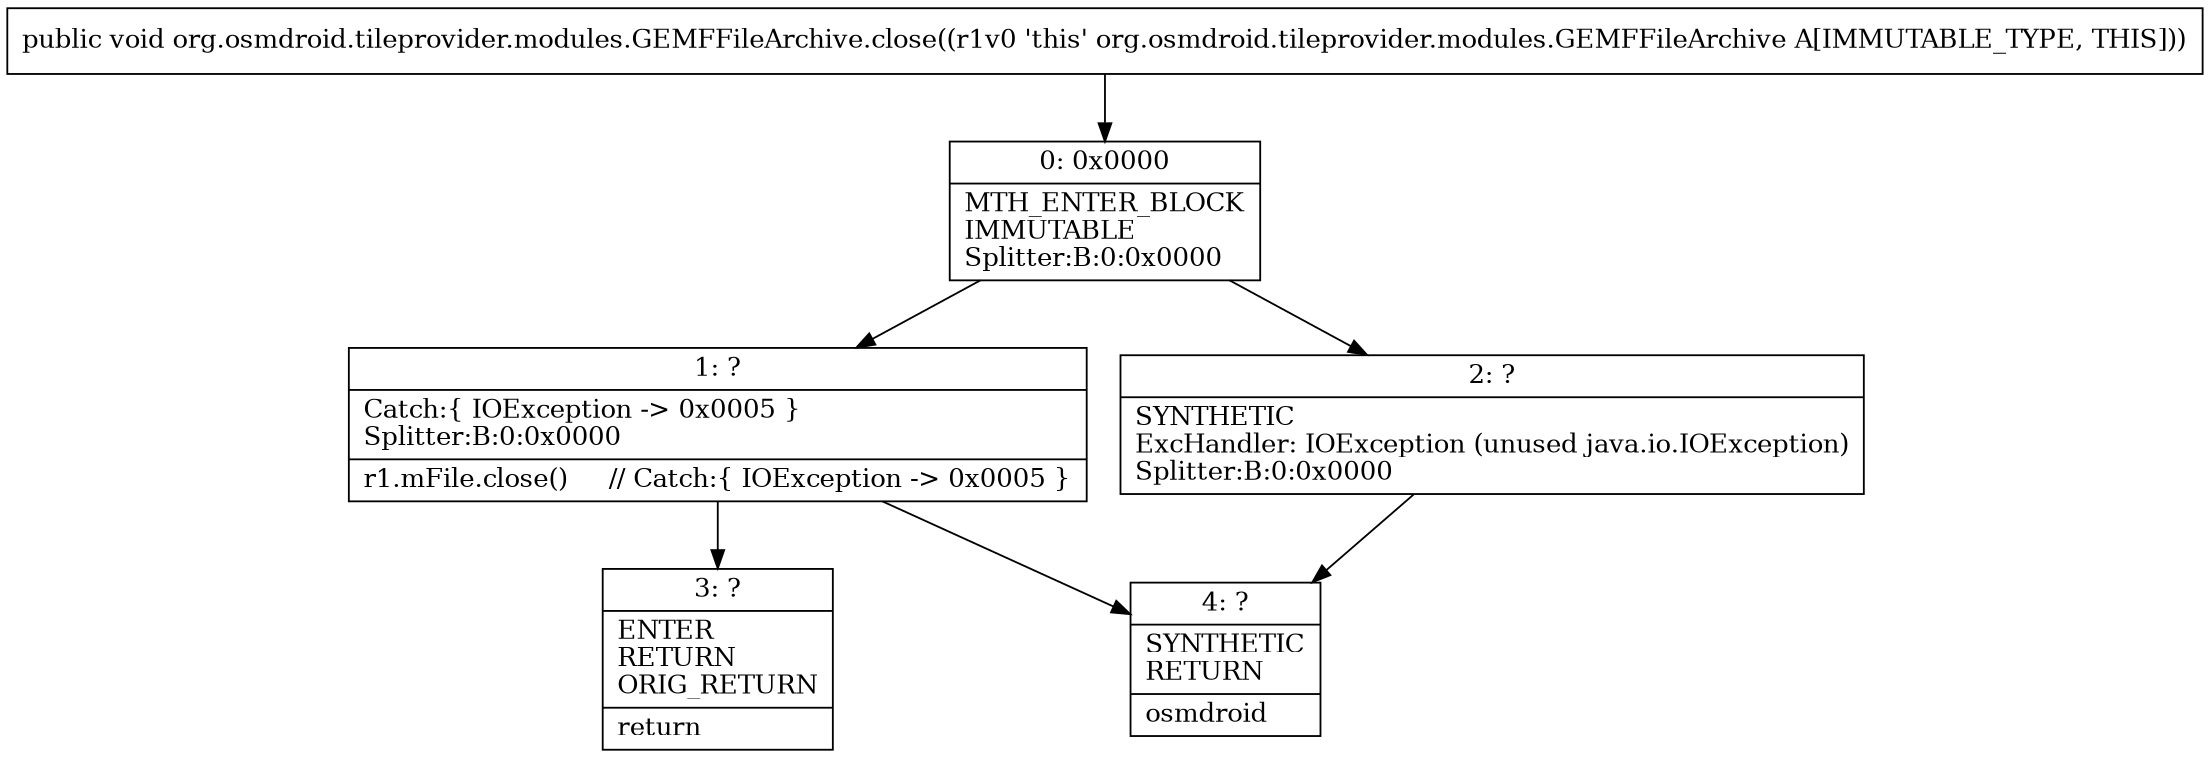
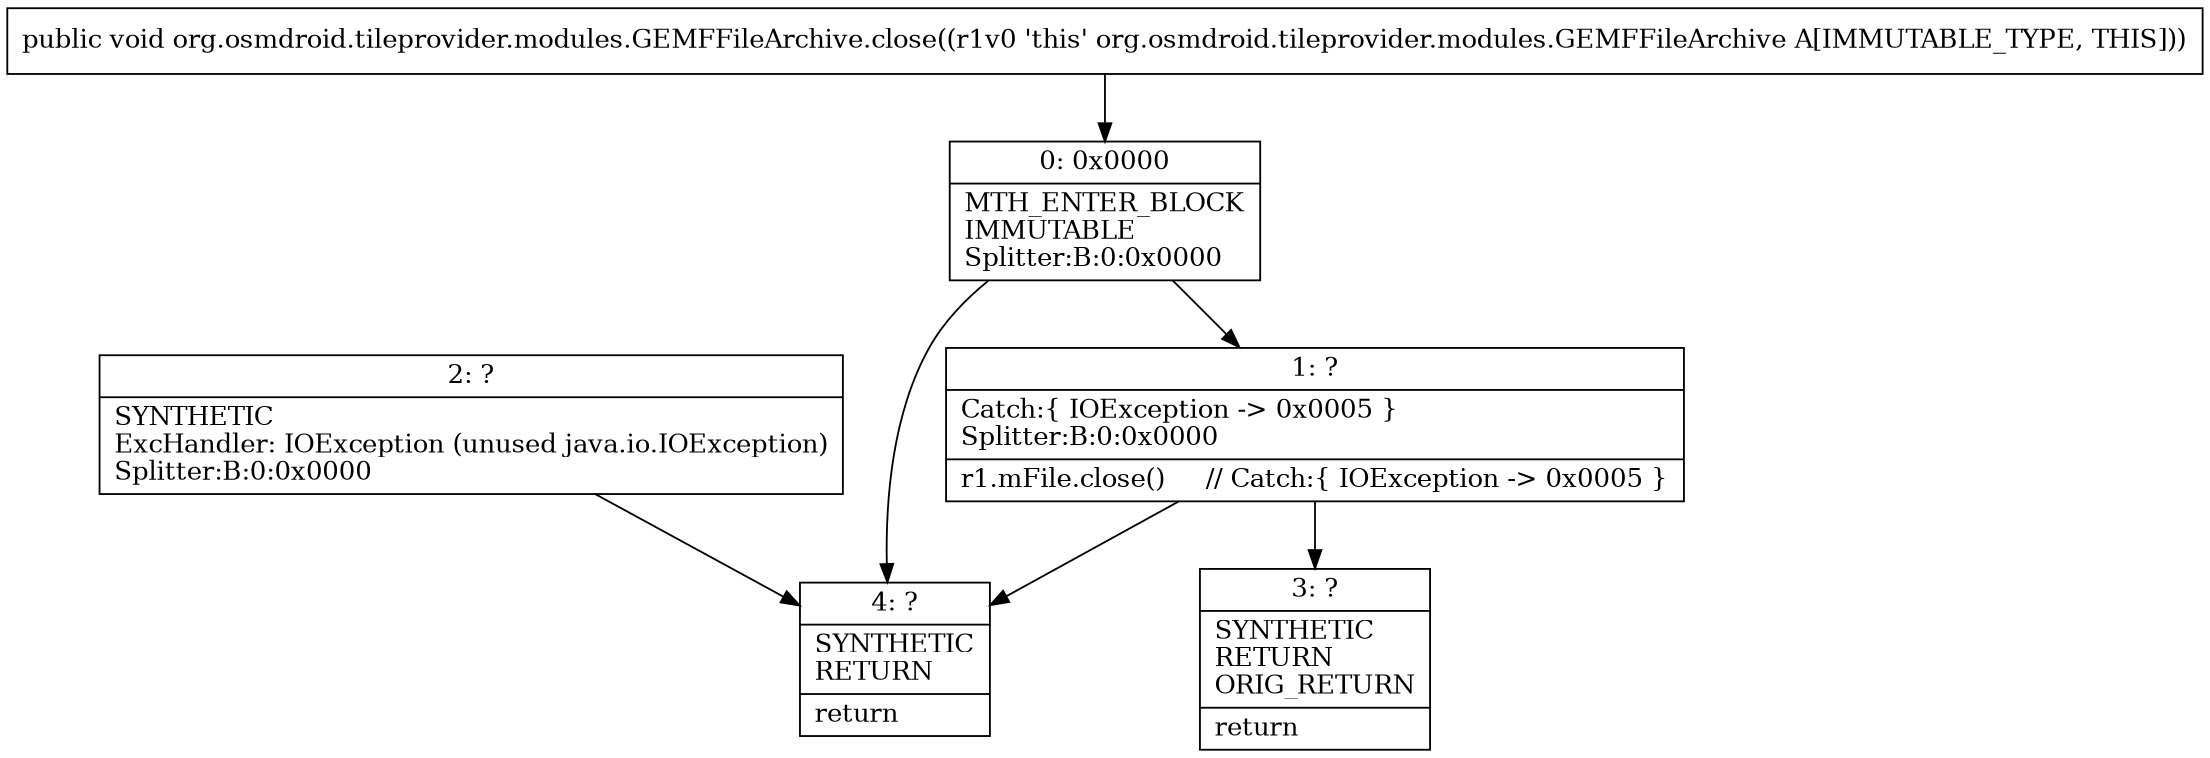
edge "0: 0x0000" -> "2: ?": now "0: 0x0000" -> "4: ?"
node "3: ?": text "ENTER" -> "SYNTHETIC"
node "4: ?": text "osmdroid" -> "return"
